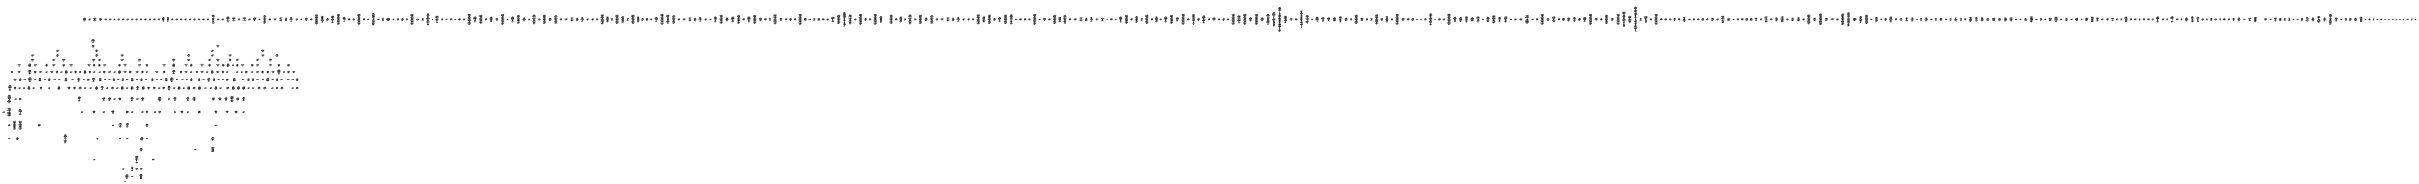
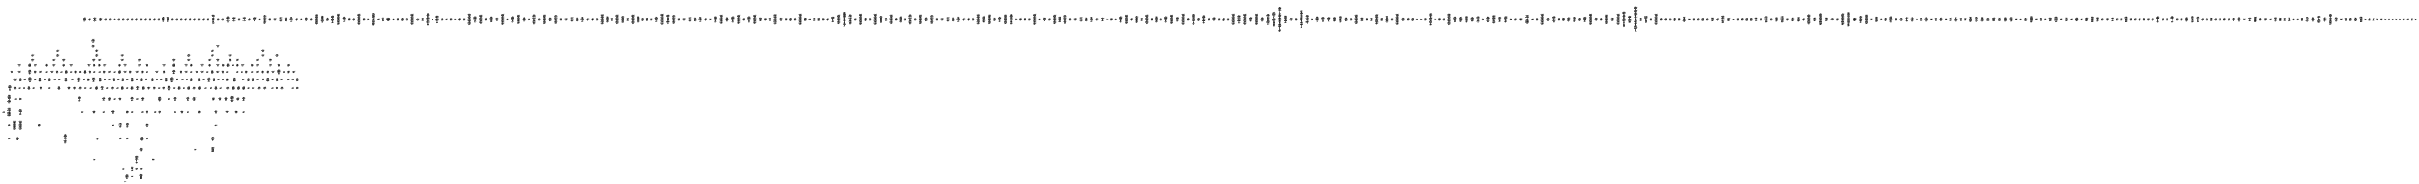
node "# 0x189d JUMPDEST GT ISZERO PUSHX Data JUMPI": added
node "# 0x36f6 JUMPDEST ISZERO PUSHX Data JUMPI": added
